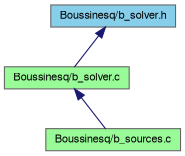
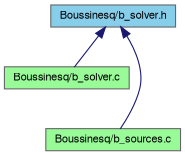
edge "Boussinesq/b_sources.c" -> "Boussinesq/b_solver.c": now "Boussinesq/b_sources.c" -> "Boussinesq/b_solver.h"
